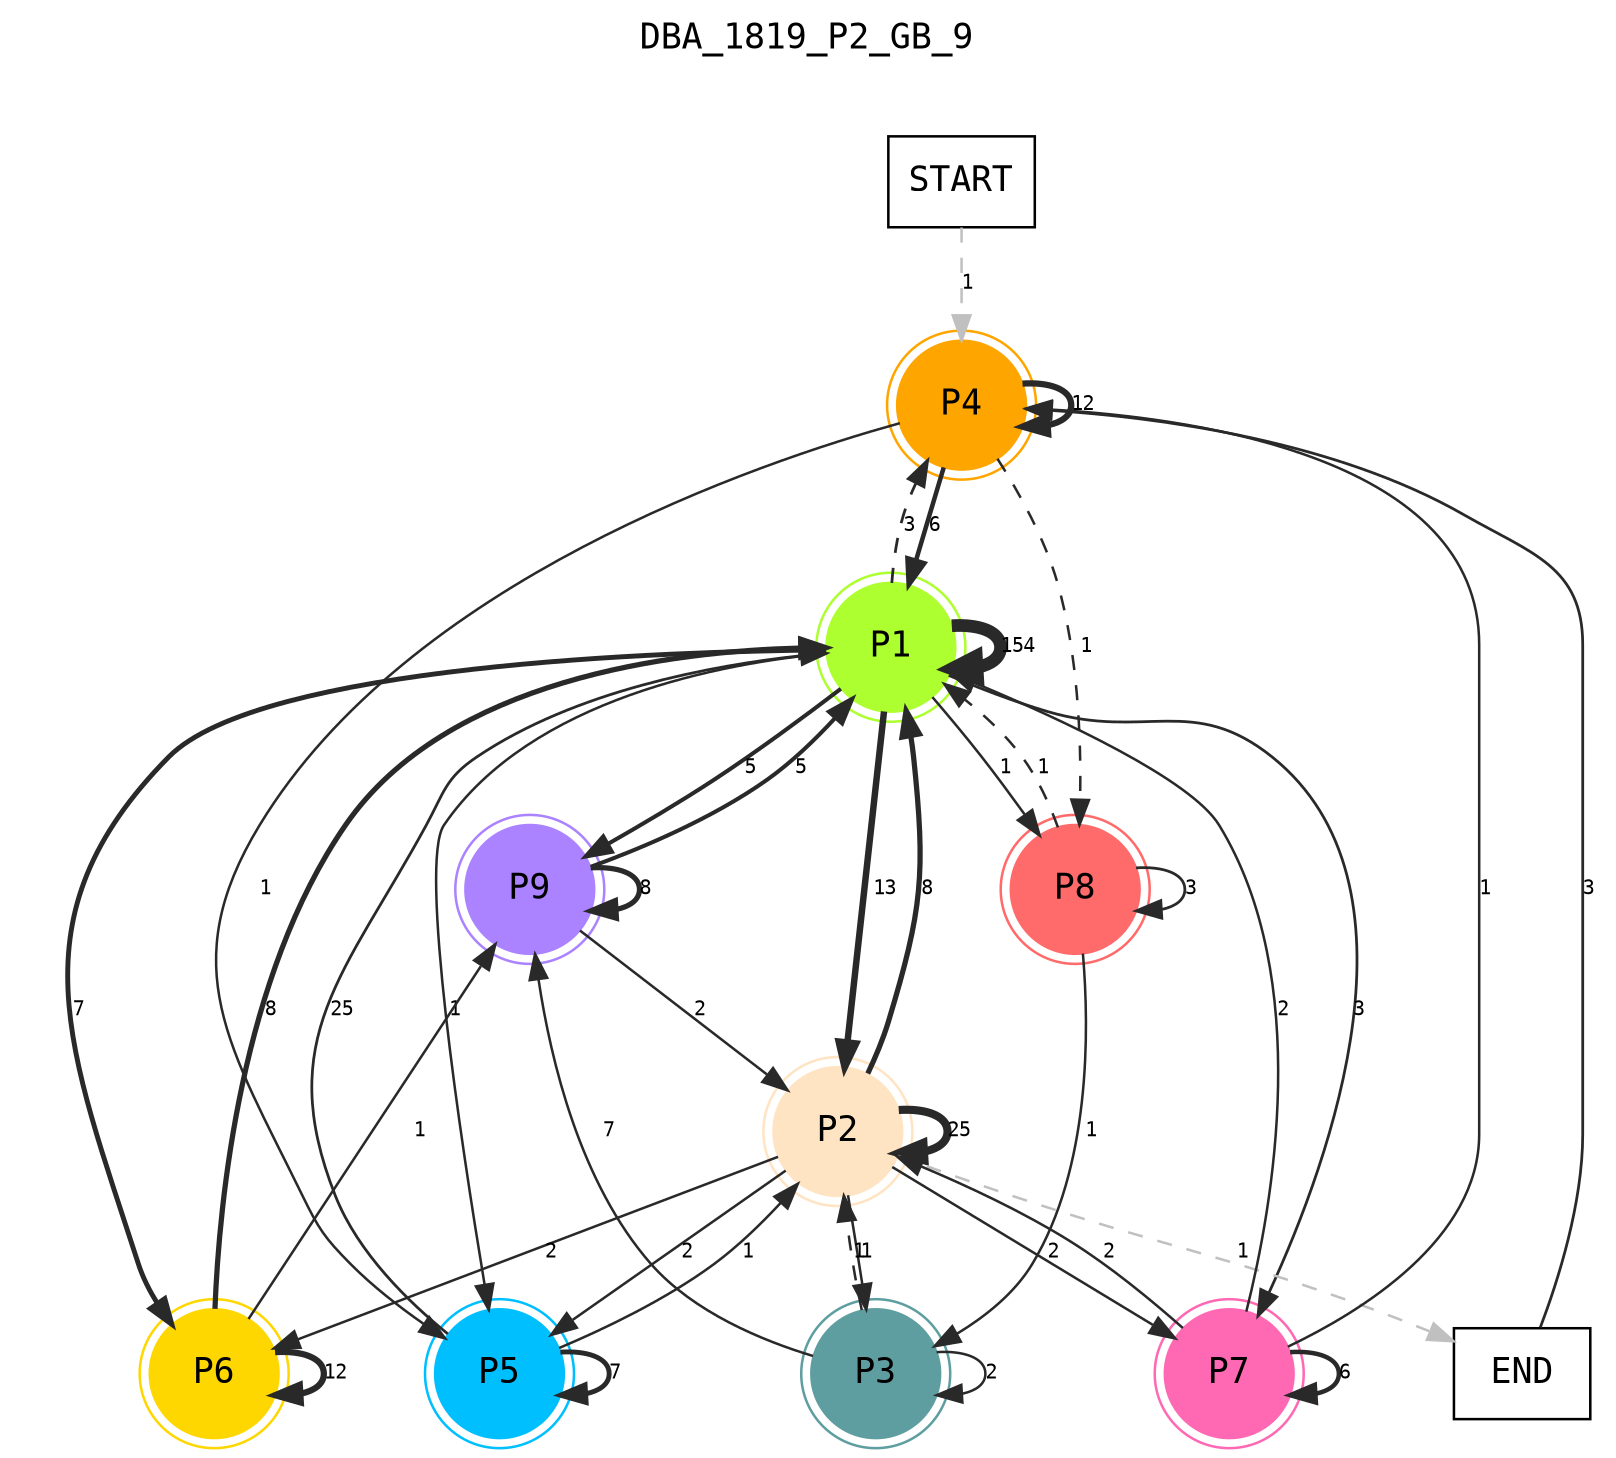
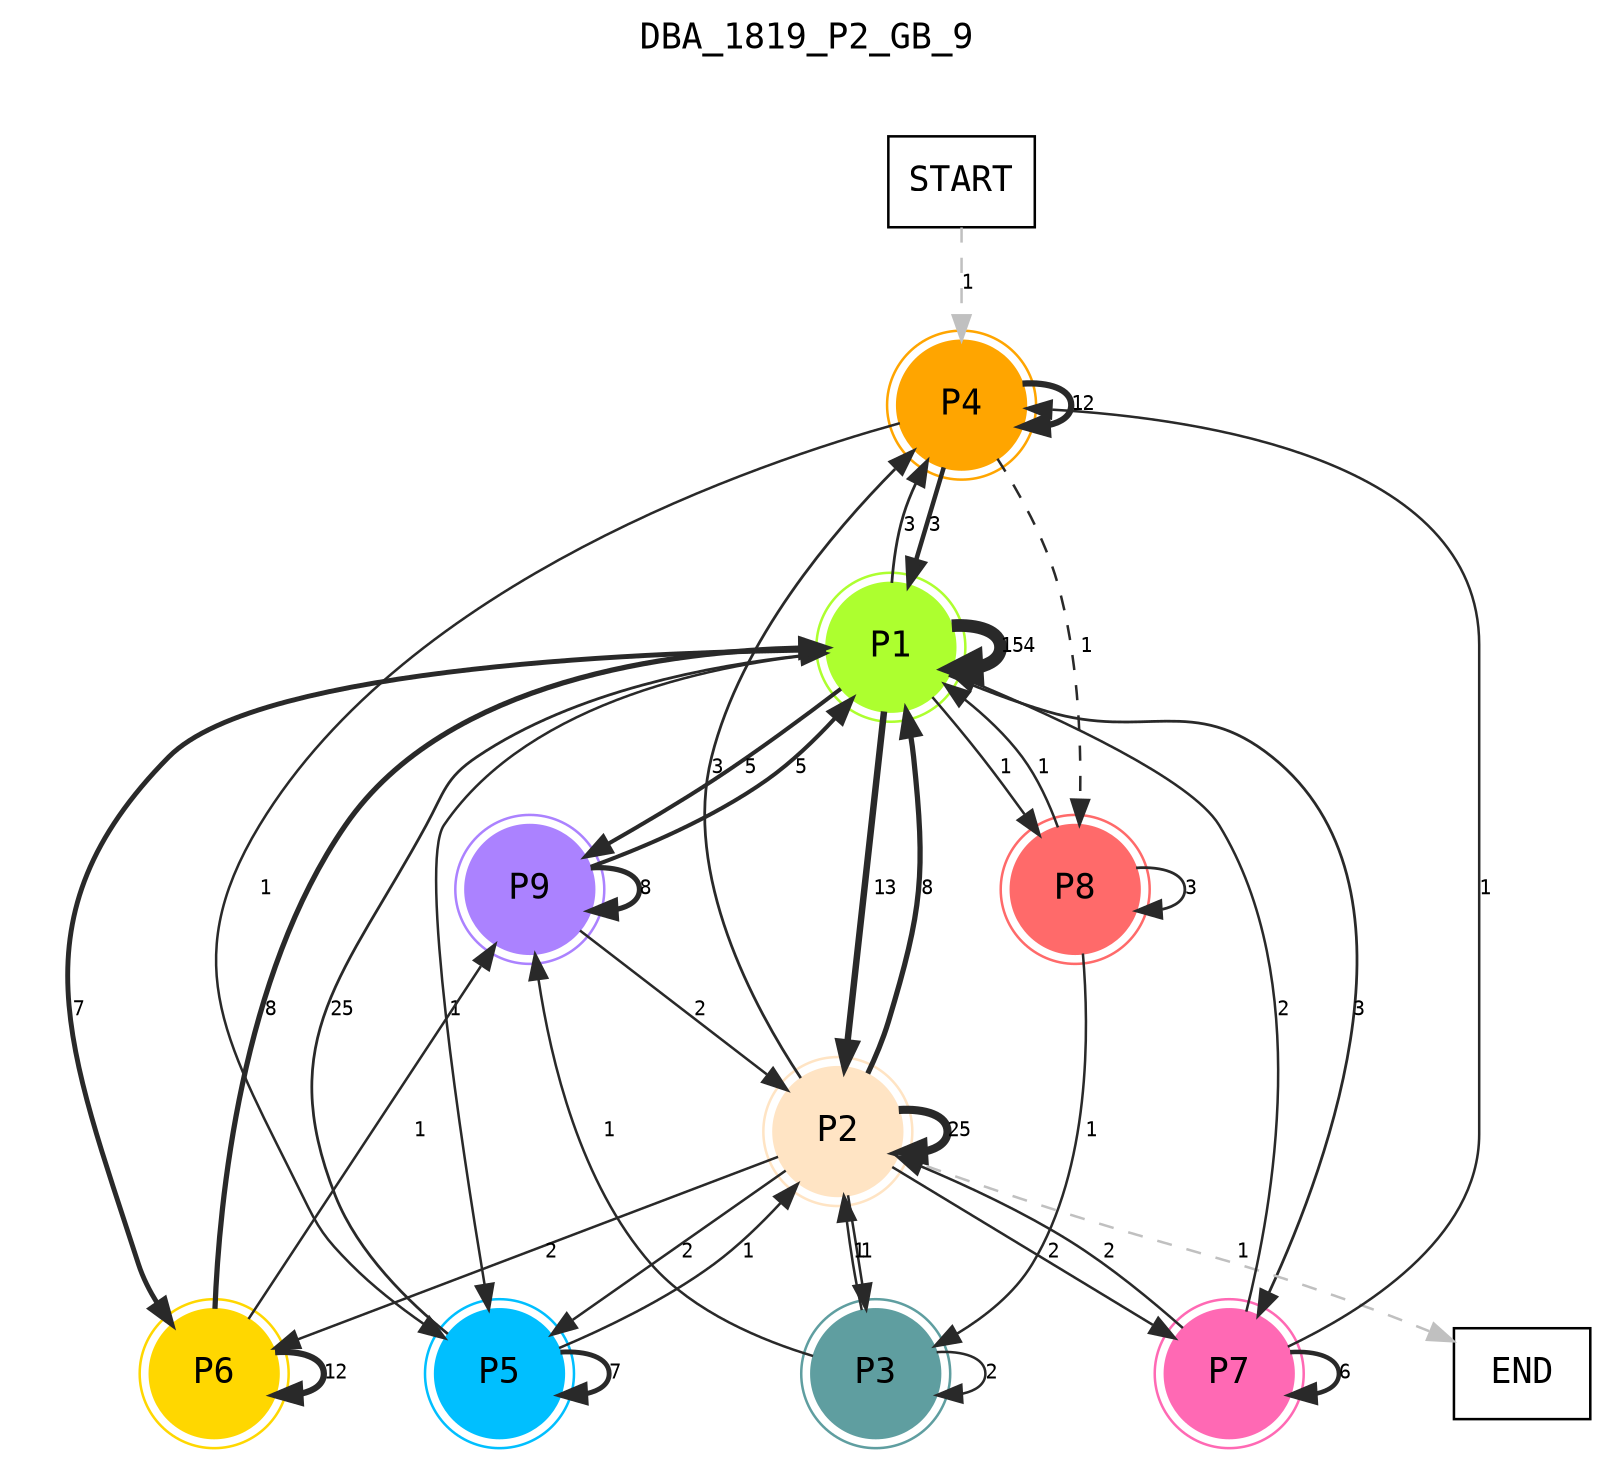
edge "P4" -> "P1": label "6" -> "3"
edge "P1" -> "P4": style dashed -> solid
edge "END" -> "P4": now "P2" -> "P4"
edge "P8" -> "P1": style dashed -> solid
edge "P3" -> "P9": label "7" -> "1"
edge "P3" -> "P2": style dashed -> solid
